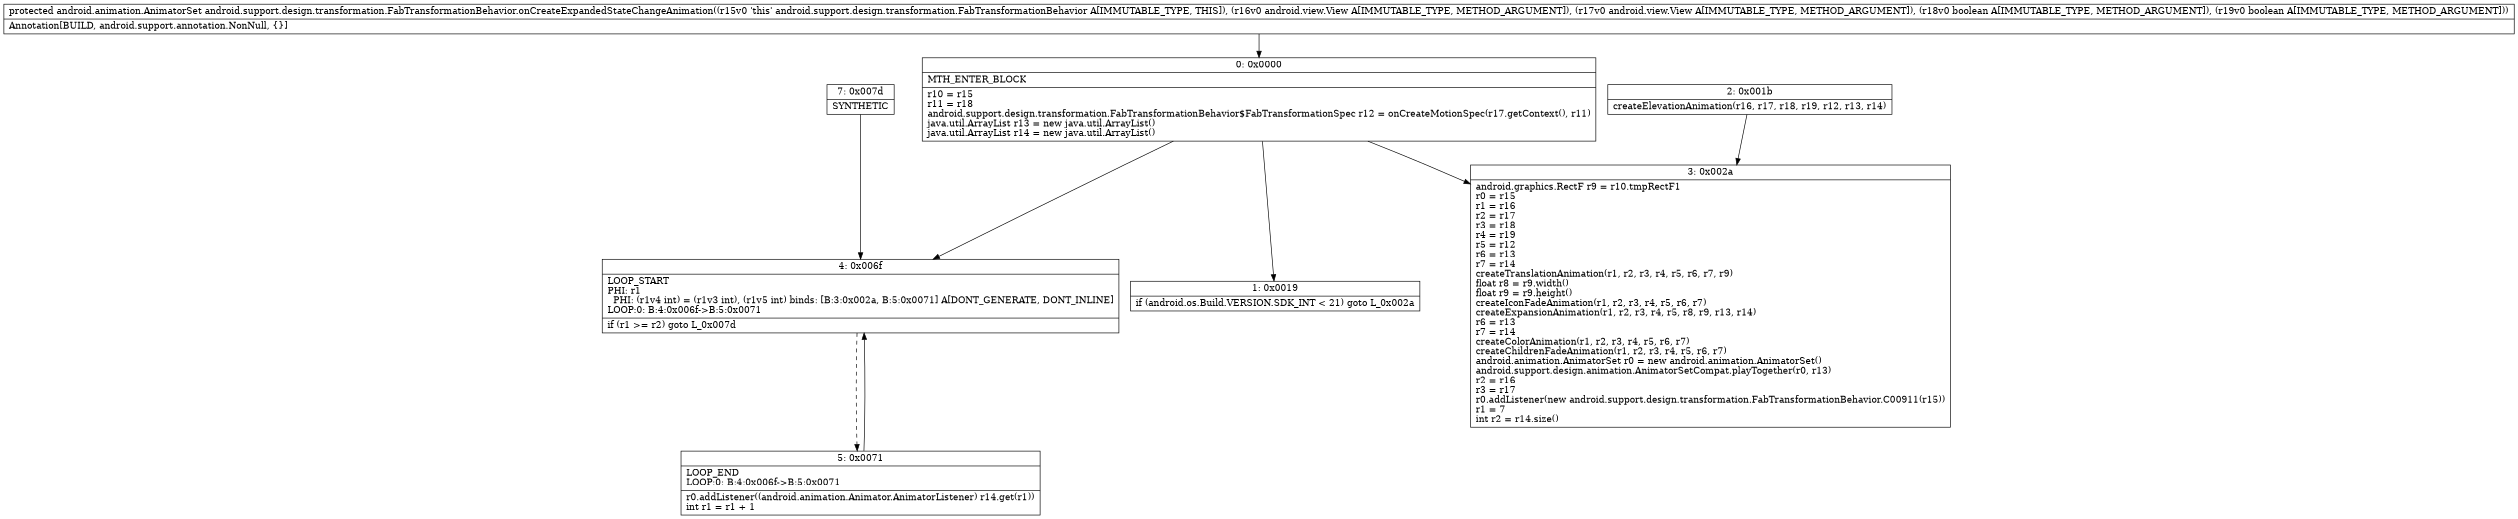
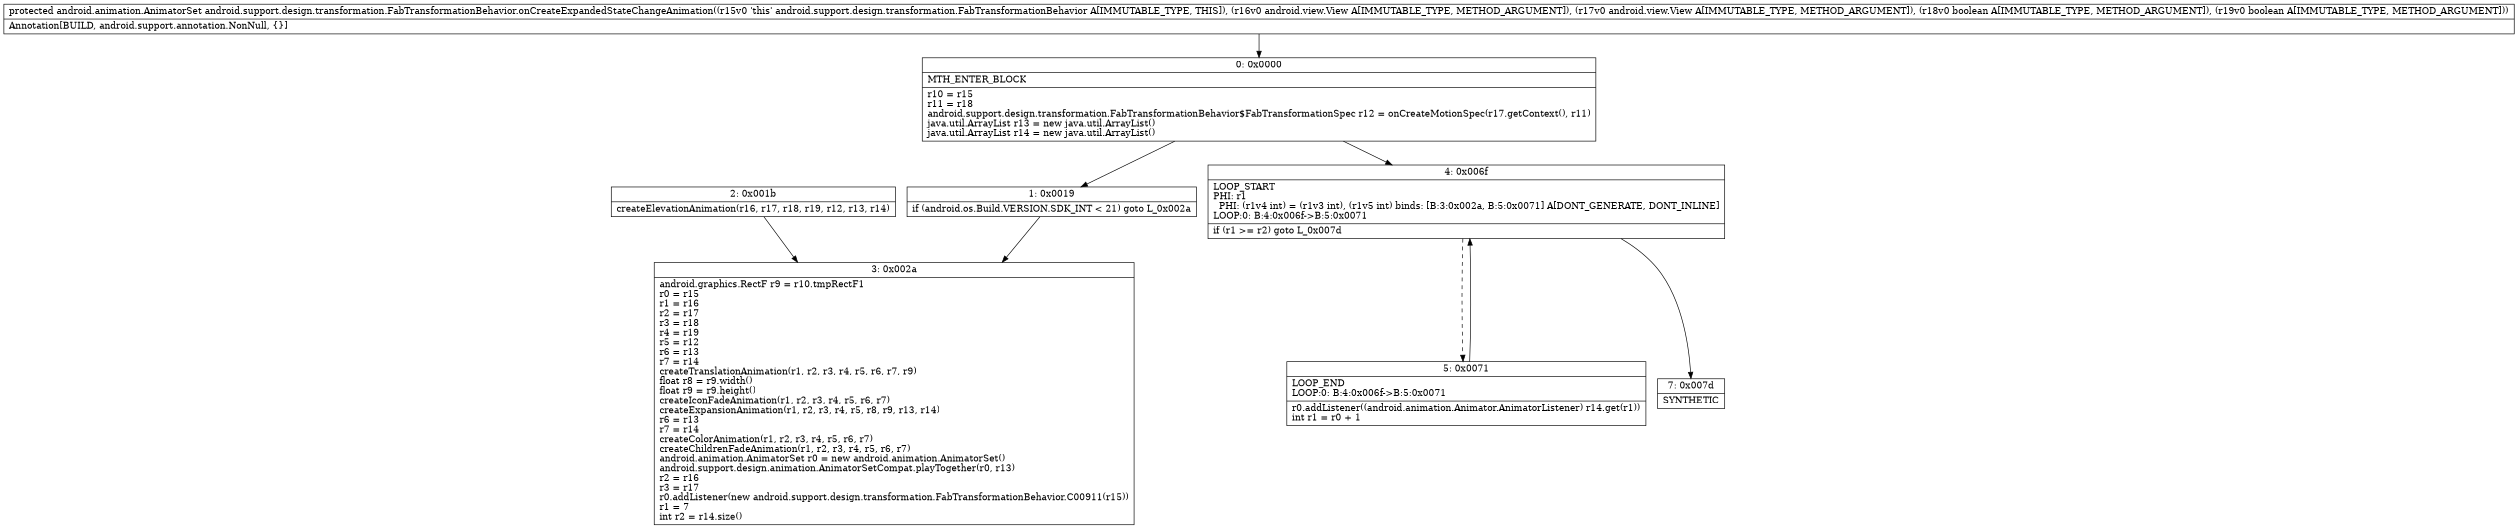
edge "0: 0x0000" -> "3: 0x002a": now "1: 0x0019" -> "3: 0x002a"
edge "7: 0x007d" -> "4: 0x006f": reversed
node "5: 0x0071": text "int r1 = r1 + 1" -> "int r1 = r0 + 1"
